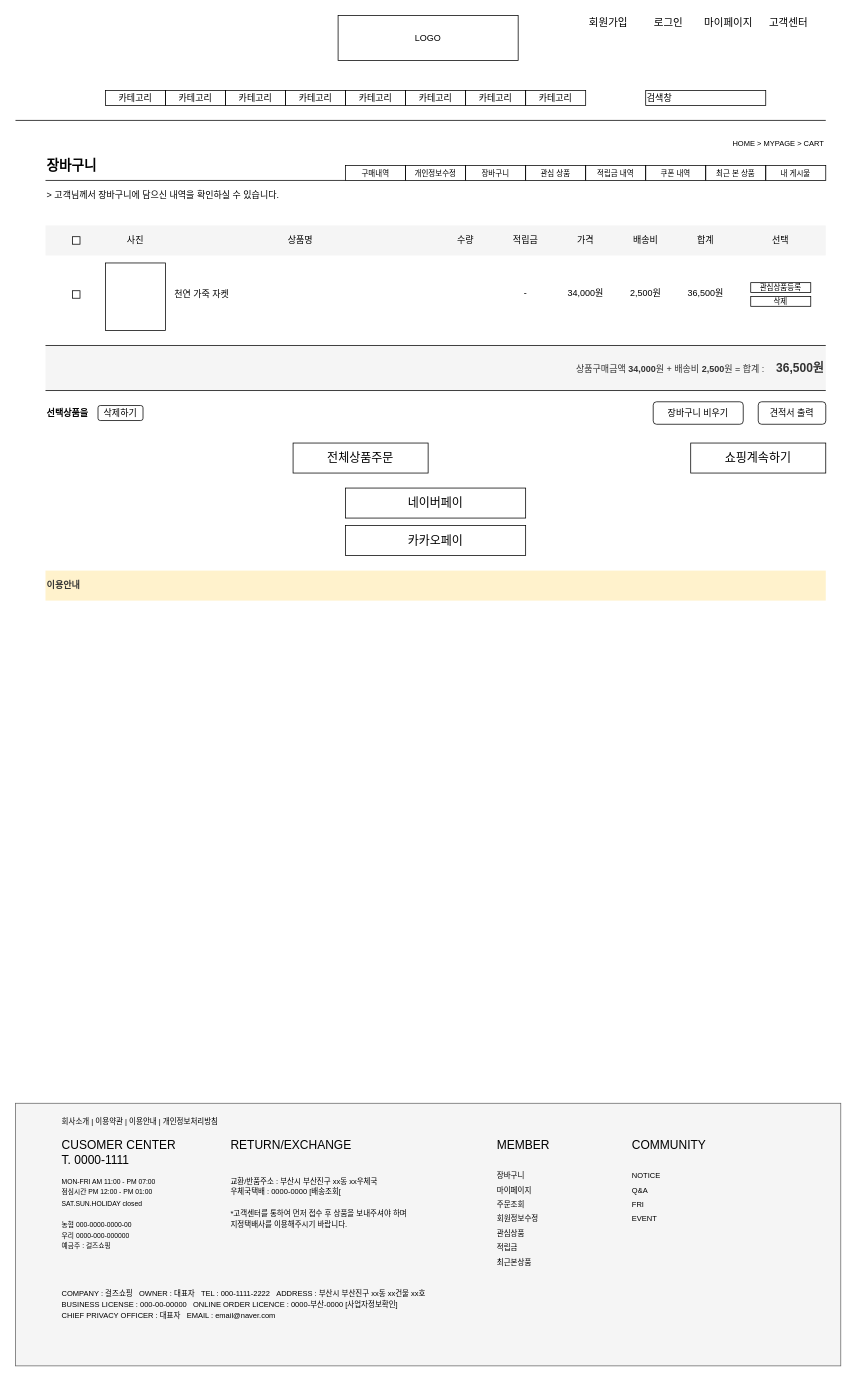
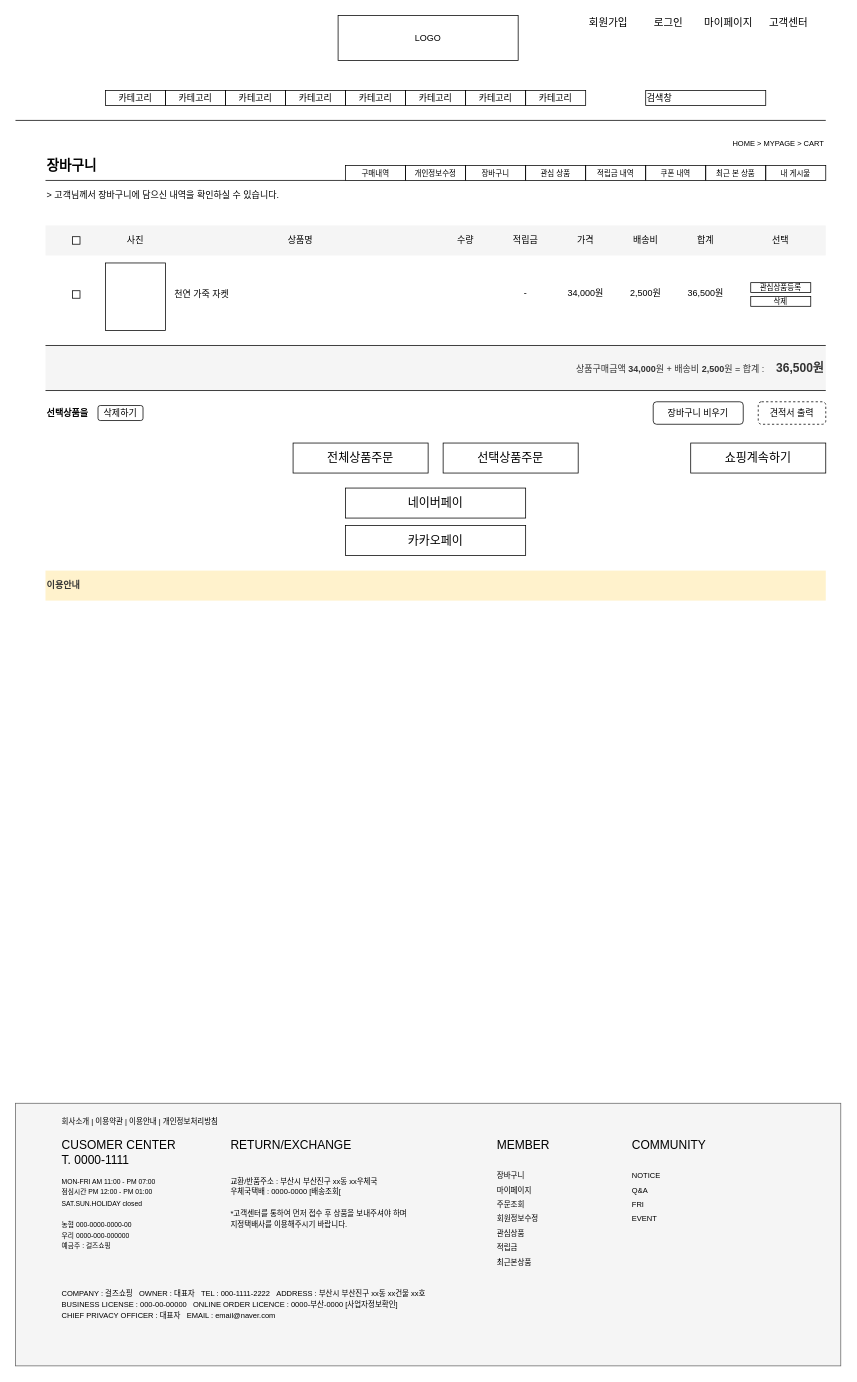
node "견적서 출력": style solid -> dashed
node "선택상품주문": added
